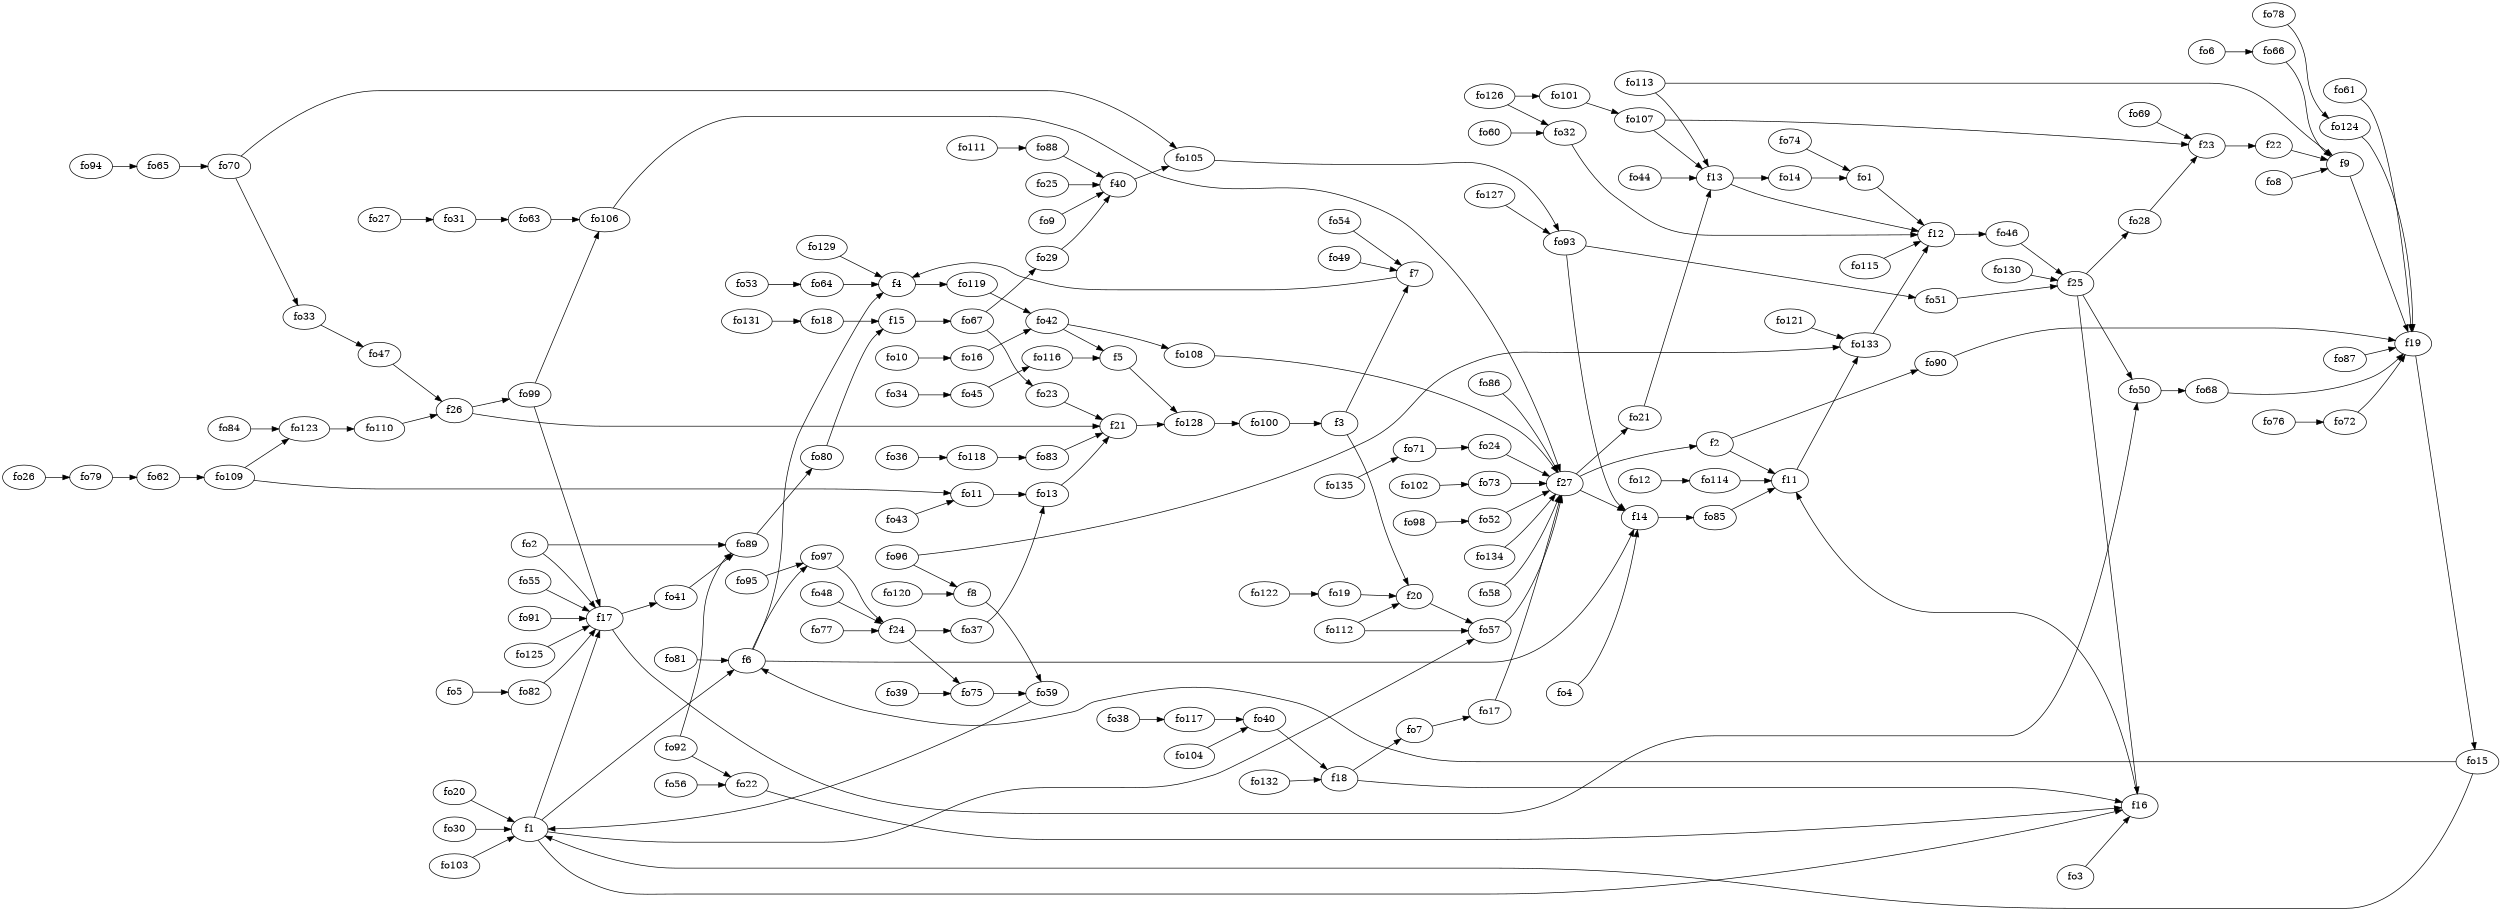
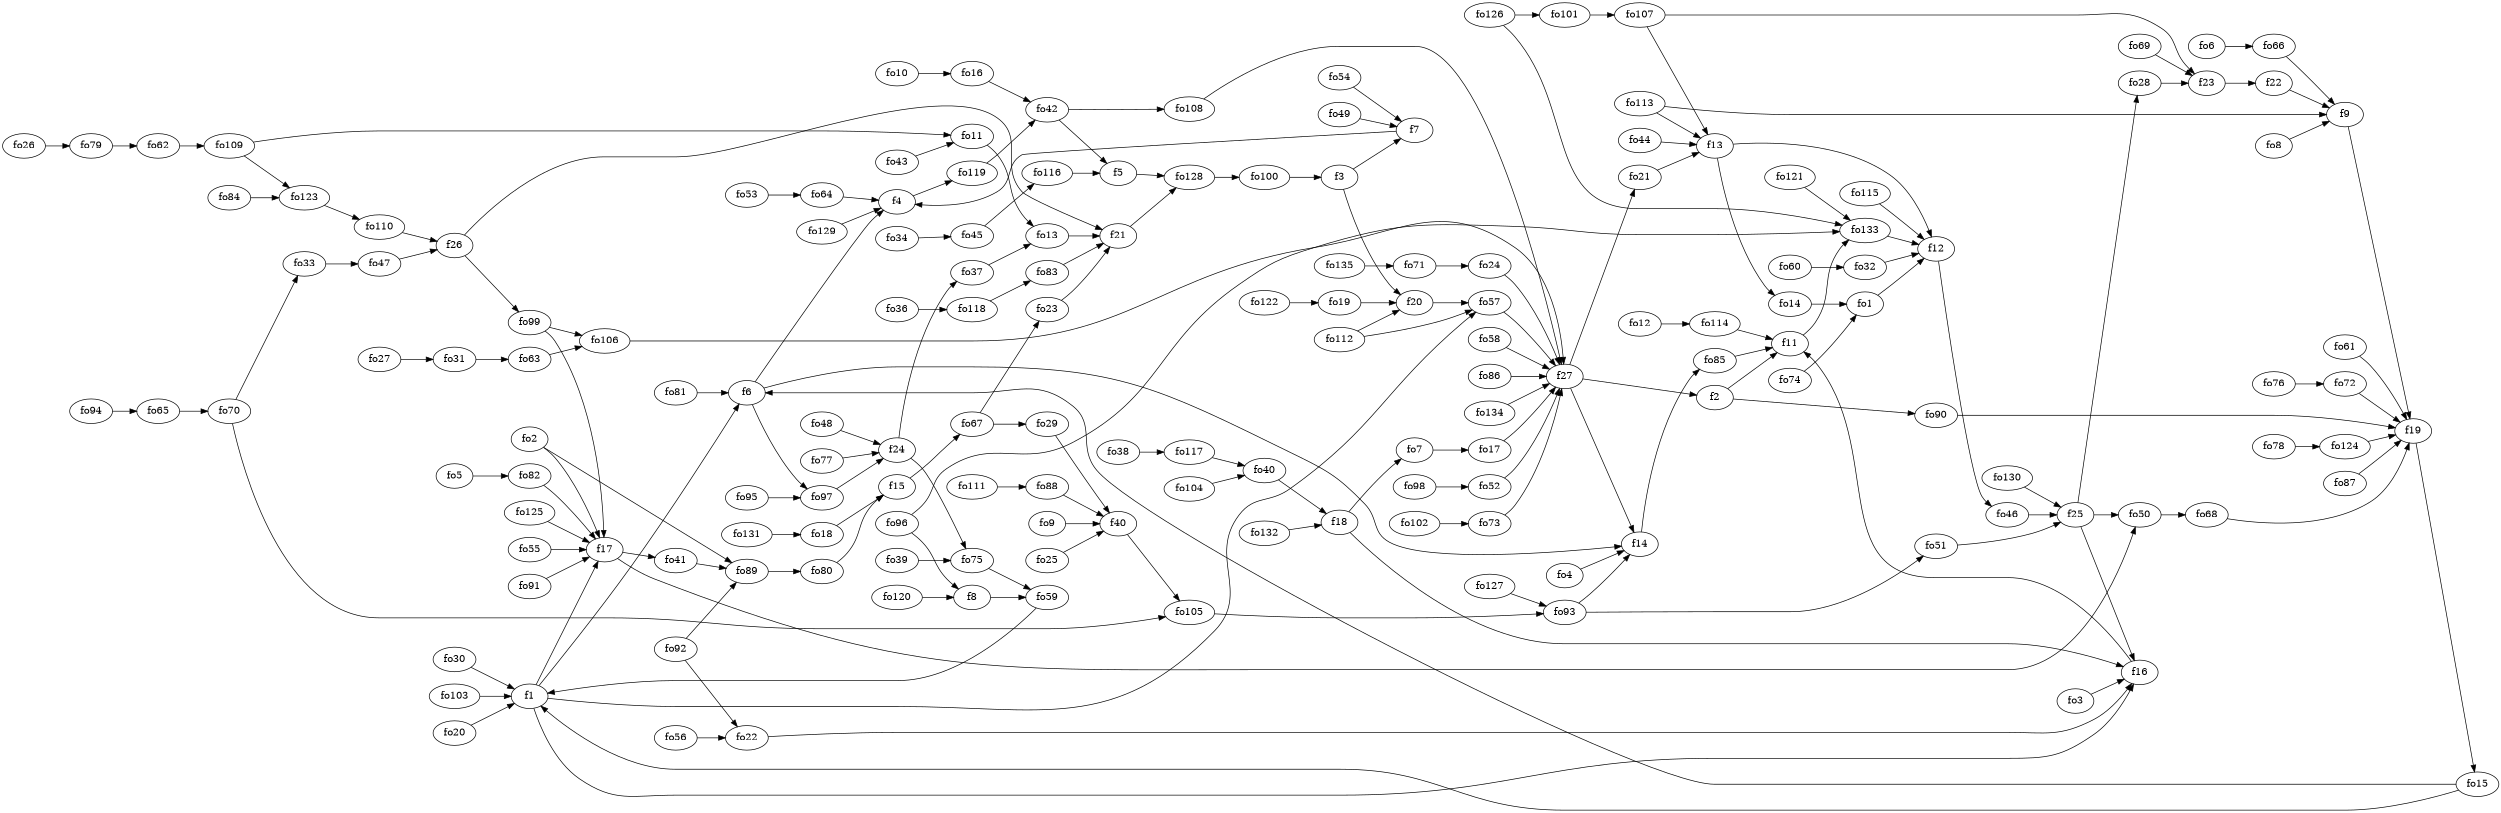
edge "fo126" -> "fo32": now "fo126" -> "fo133"
